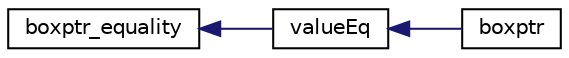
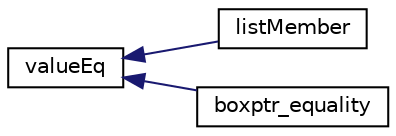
edge "valueEq" -> "boxptr_equality": reversed
node "boxptr": label "boxptr" -> "listMember"
